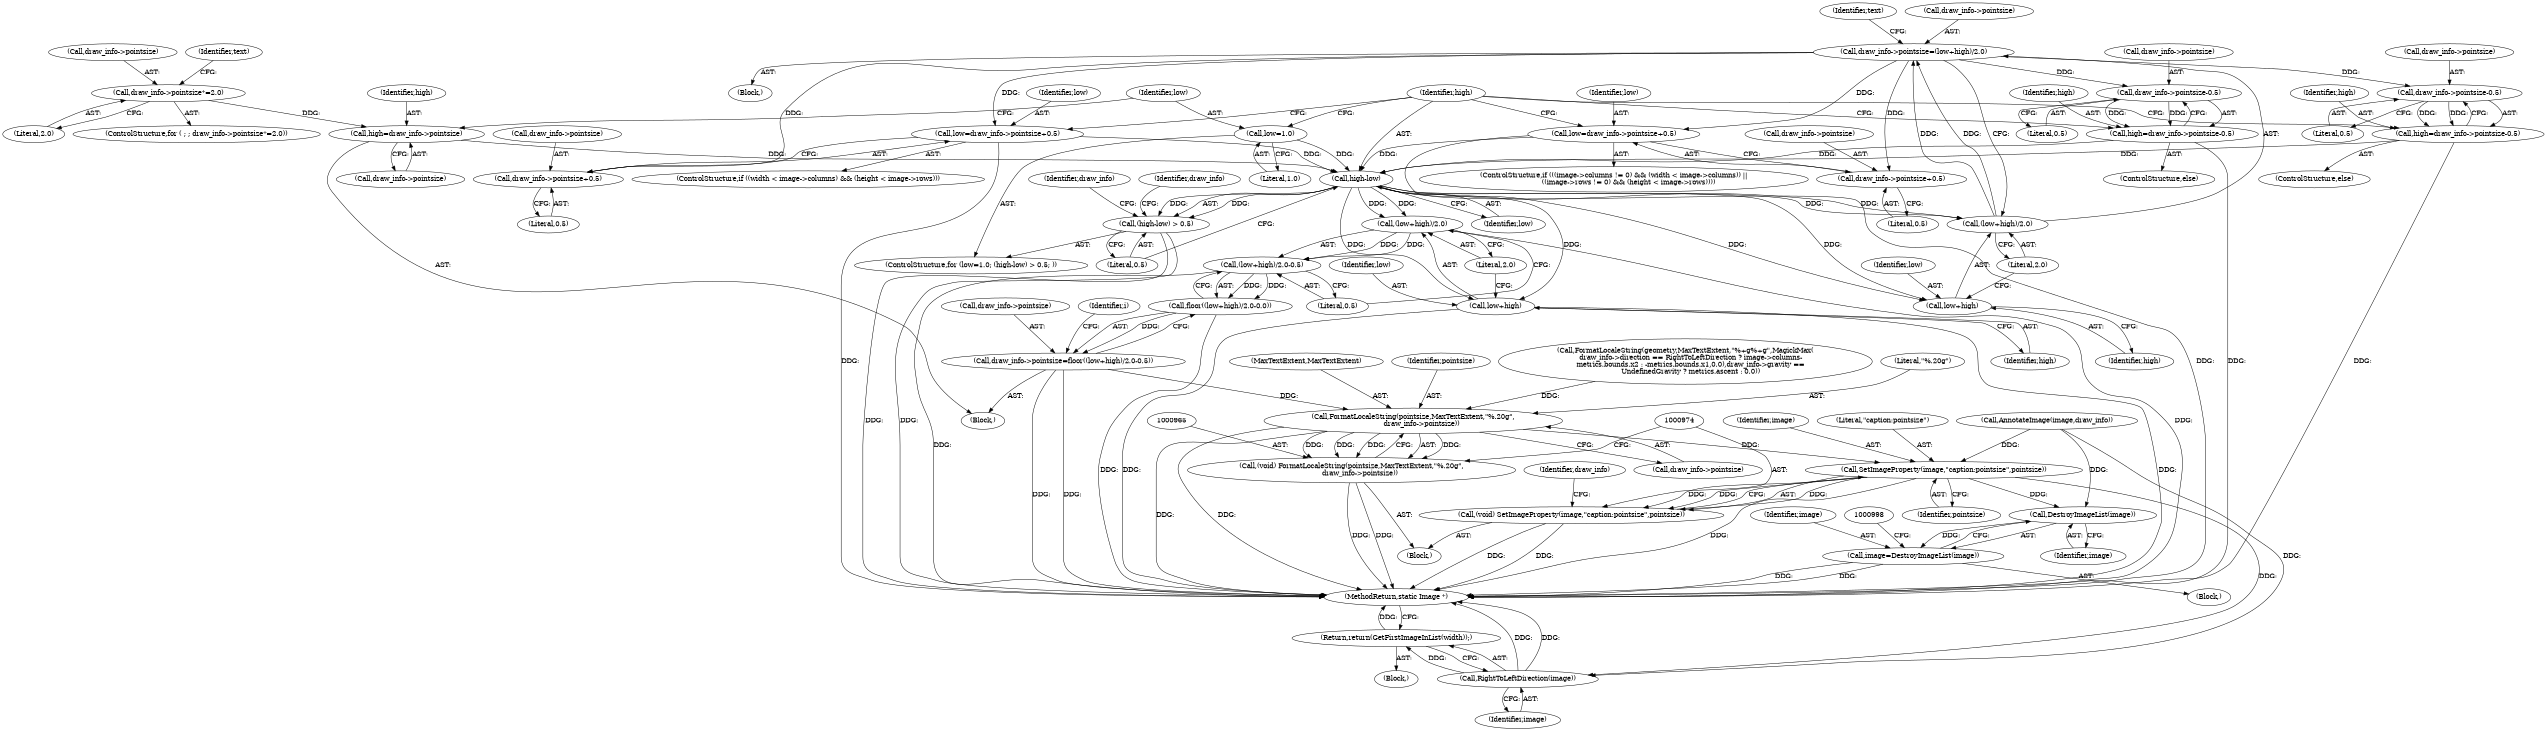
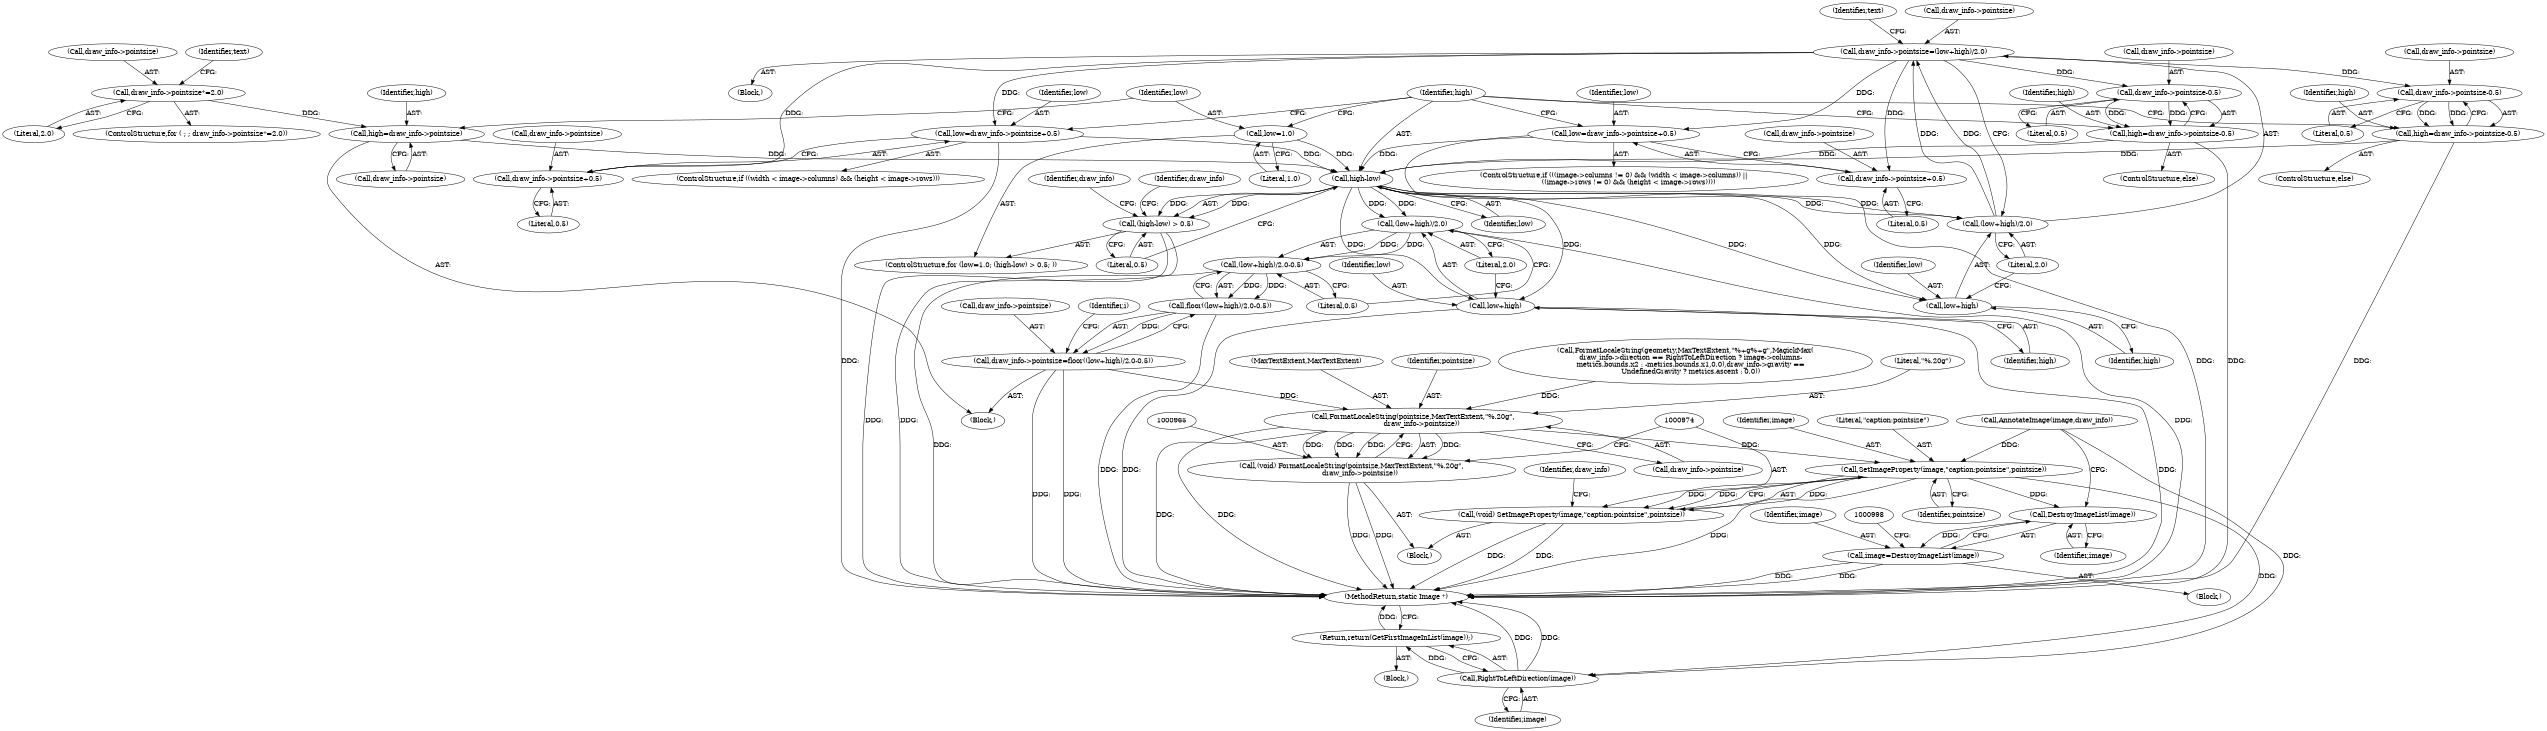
node "(Call,floor((low+high)/2.0-0.0))": label "(Call,floor((low+high)/2.0-0.0))" -> "(Call,floor((low+high)/2.0-0.5))"
edge "(Call,AnnotateImage(image,draw_info))" -> "(Call,DestroyImageList(image))": label "DDG: " -> "CFG: "
node "(Return,return(GetFirstImageInList(width));)": label "(Return,return(GetFirstImageInList(width));)" -> "(Return,return(GetFirstImageInList(image));)"
